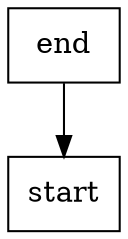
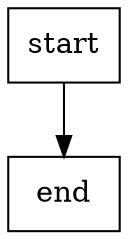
edge "end" -> "start": reversed
